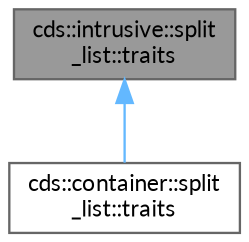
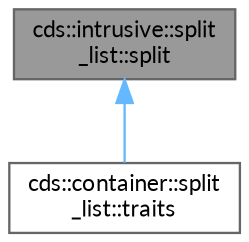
node "cds::intrusive::split _list::traits": label "cds::intrusive::split _list::traits" -> "cds::intrusive::split _list::split"
